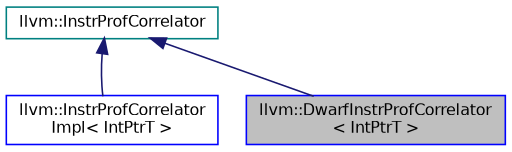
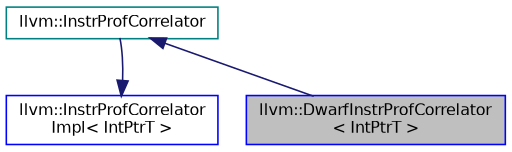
edge "llvm::InstrProfCorrelator Impl< IntPtrT >" -> "llvm::InstrProfCorrelator": reversed
